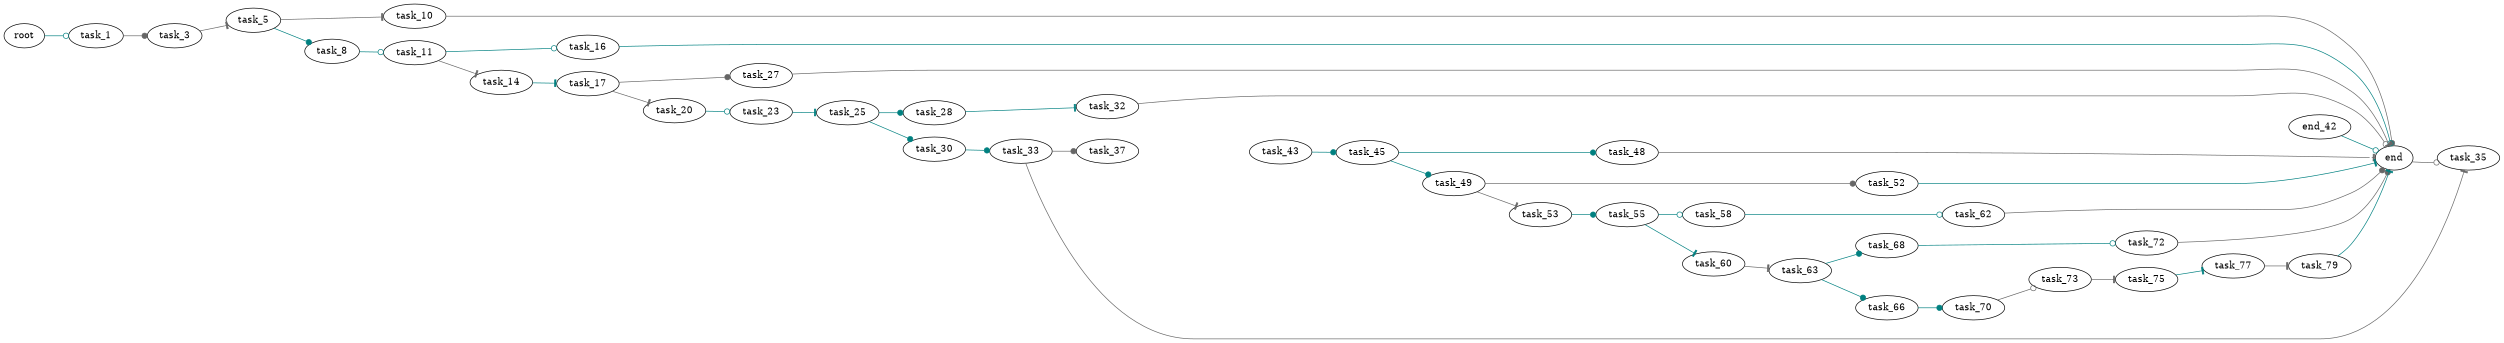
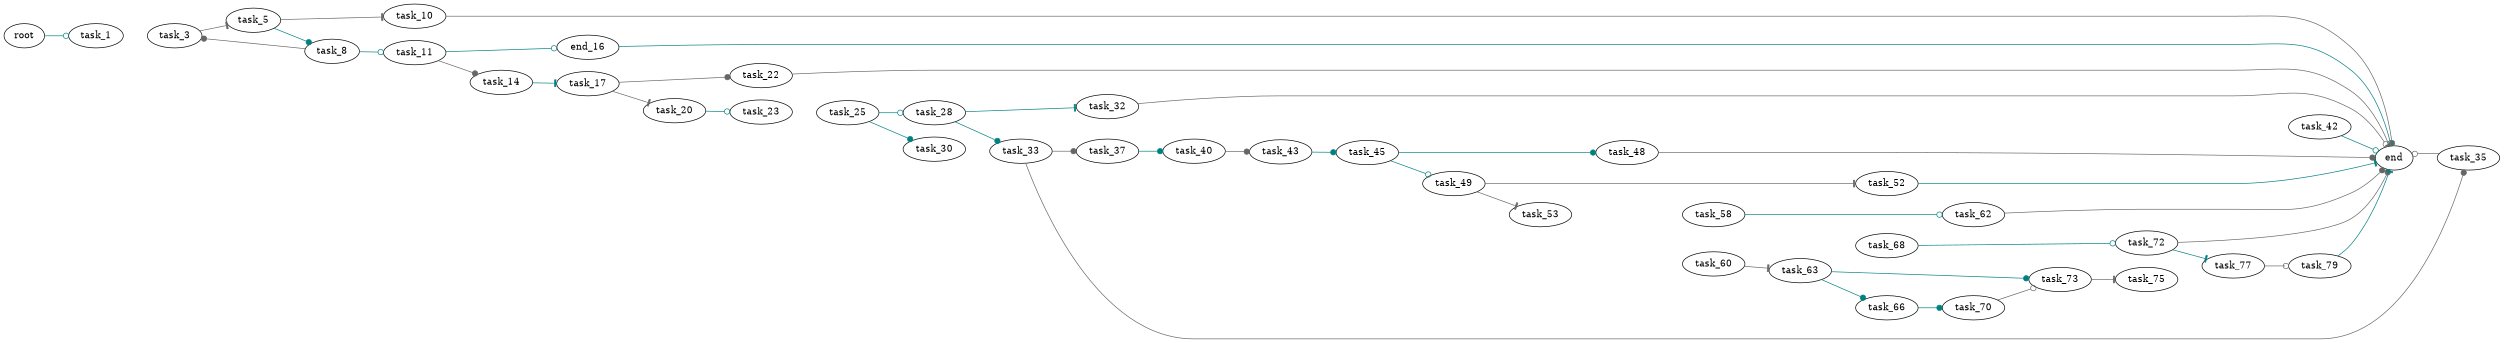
edge "task_1" -> "task_3": now "task_8" -> "task_3"
node "task_16": label "task_16" -> "end_16"
edge "task_11" -> "task_14": arrowhead tee -> dot
node "task_27": label "task_27" -> "task_22"
edge "task_23" -> "task_25": removed
edge "task_25" -> "task_28": arrowhead dot -> odot
node "end_42": label "end_42" -> "task_42"
edge "task_30" -> "task_33": now "task_28" -> "task_33"
node "task_40": added
edge "task_48" -> "end": arrowhead tee -> dot
edge "end" -> "task_35": reversed
edge "task_45" -> "task_49": arrowhead dot -> odot
edge "task_49" -> "task_52": arrowhead dot -> tee
node "task_55": removed
edge "task_63" -> "task_68": now "task_63" -> "task_73"
edge "task_77" -> "task_79": arrowhead tee -> odot
edge "task_75" -> "task_77": now "task_72" -> "task_77"
edge "task_33" -> "task_35": arrowhead tee -> dot
